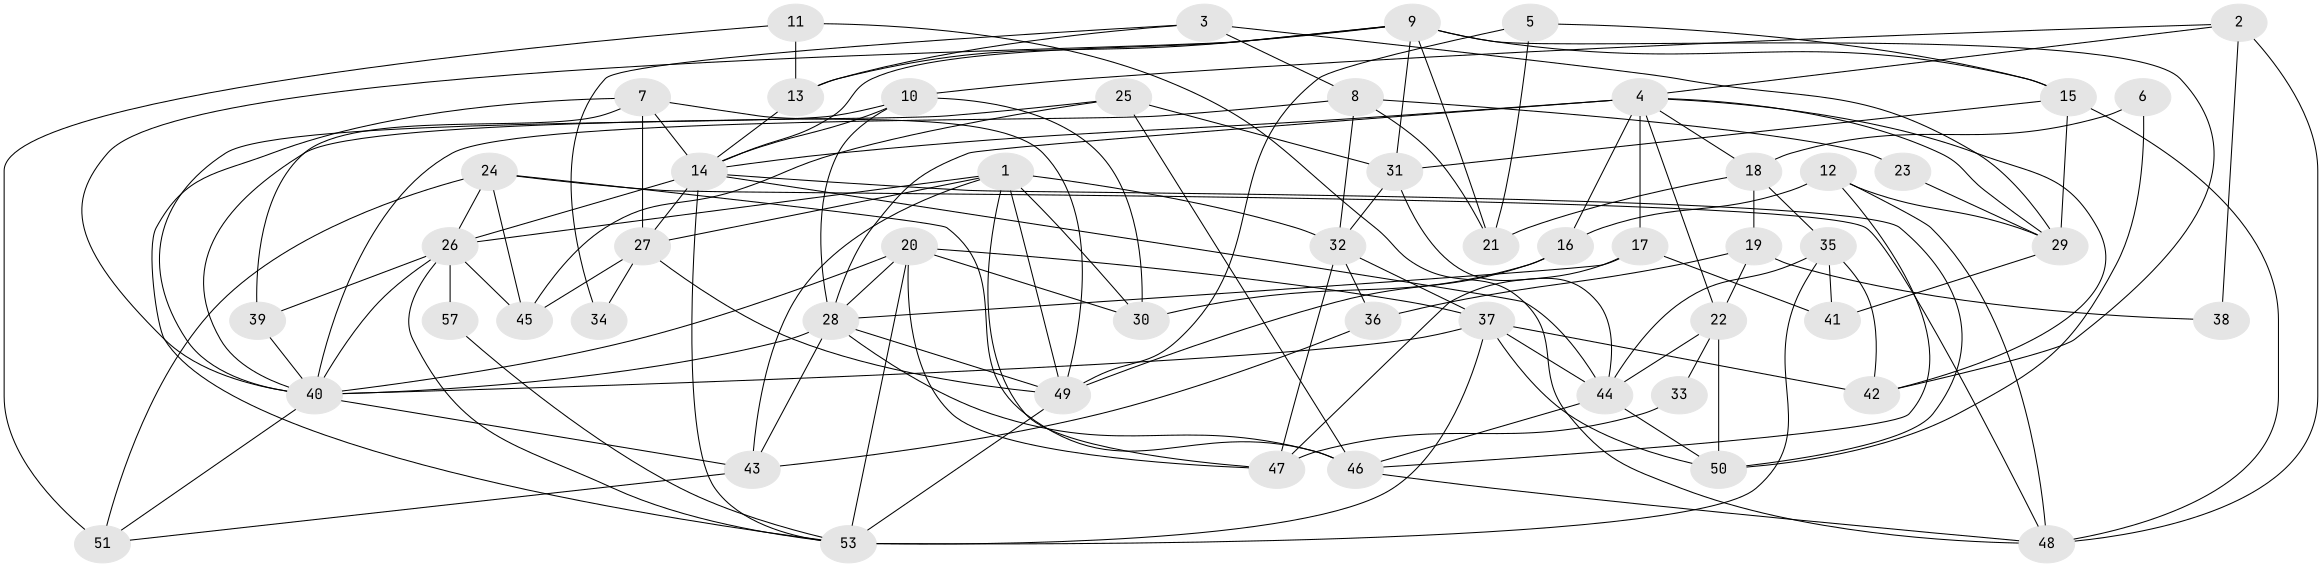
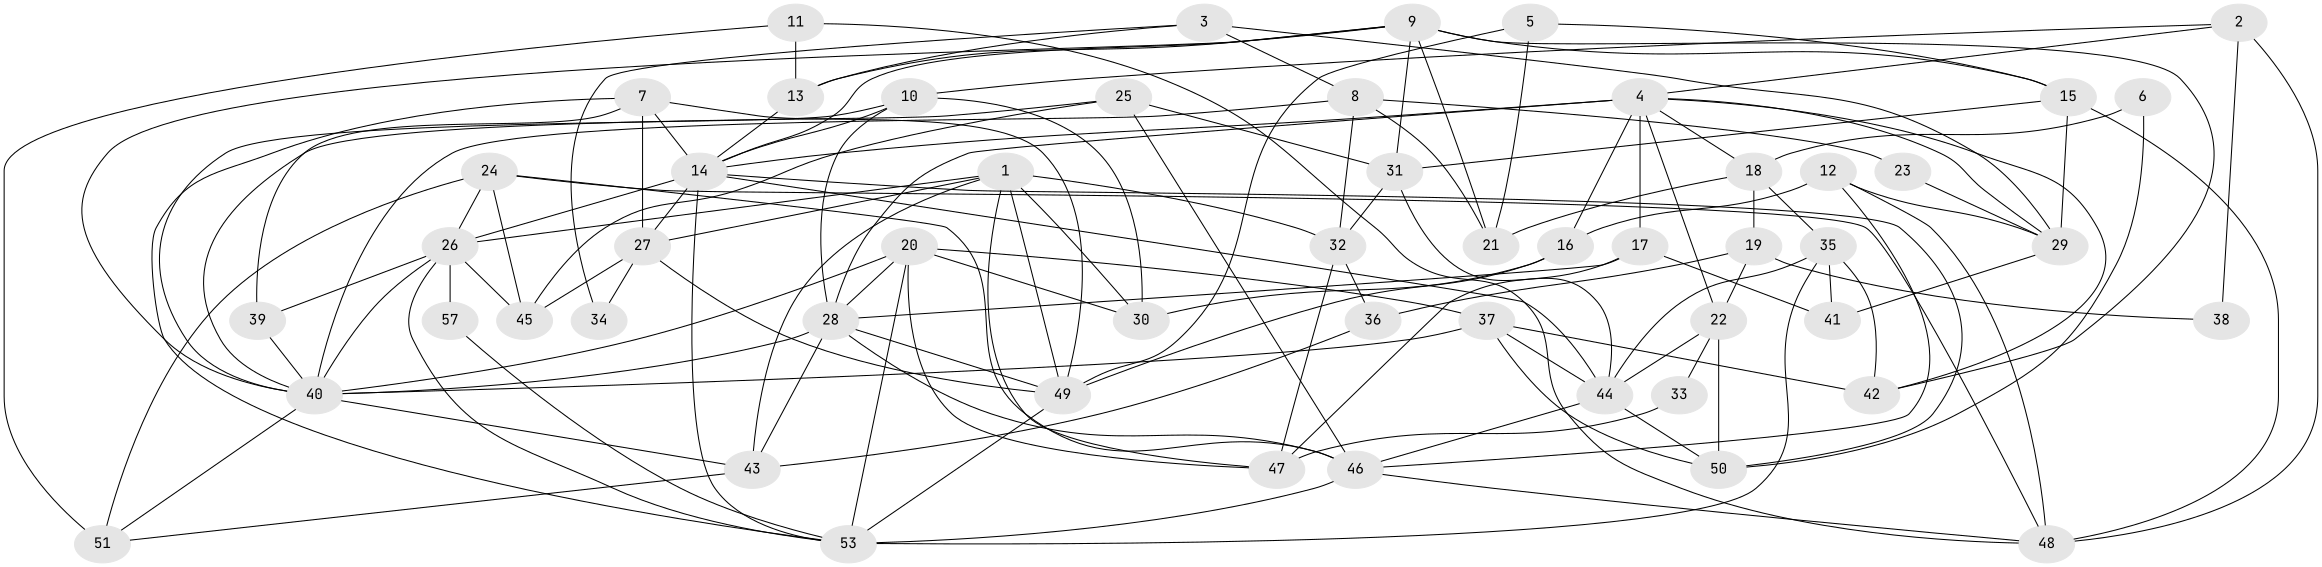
edge "32" -- "37": removed
edge "37" -- "53": now "46" -- "53"
